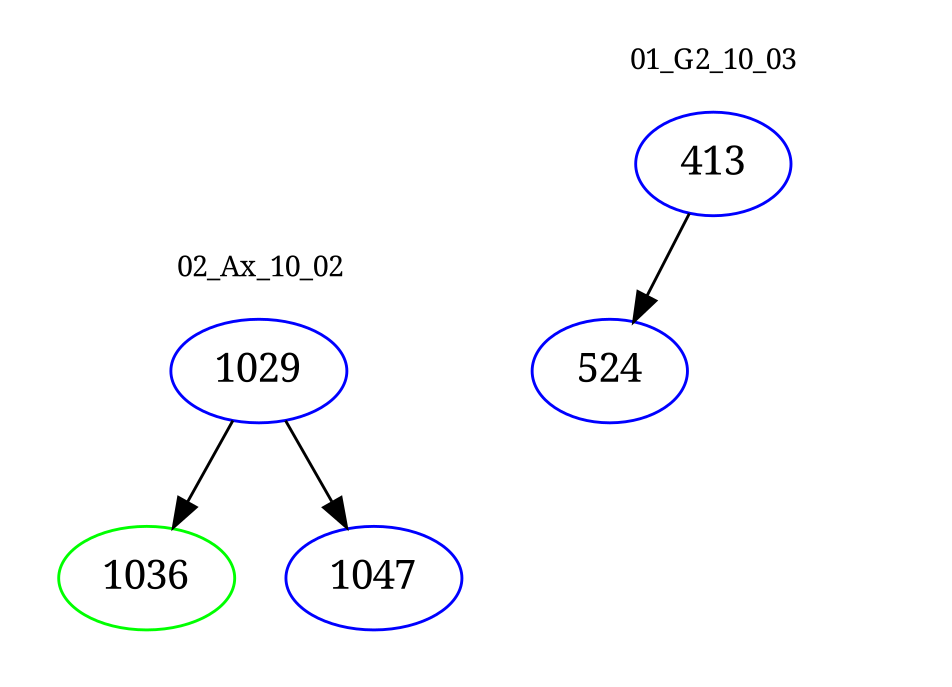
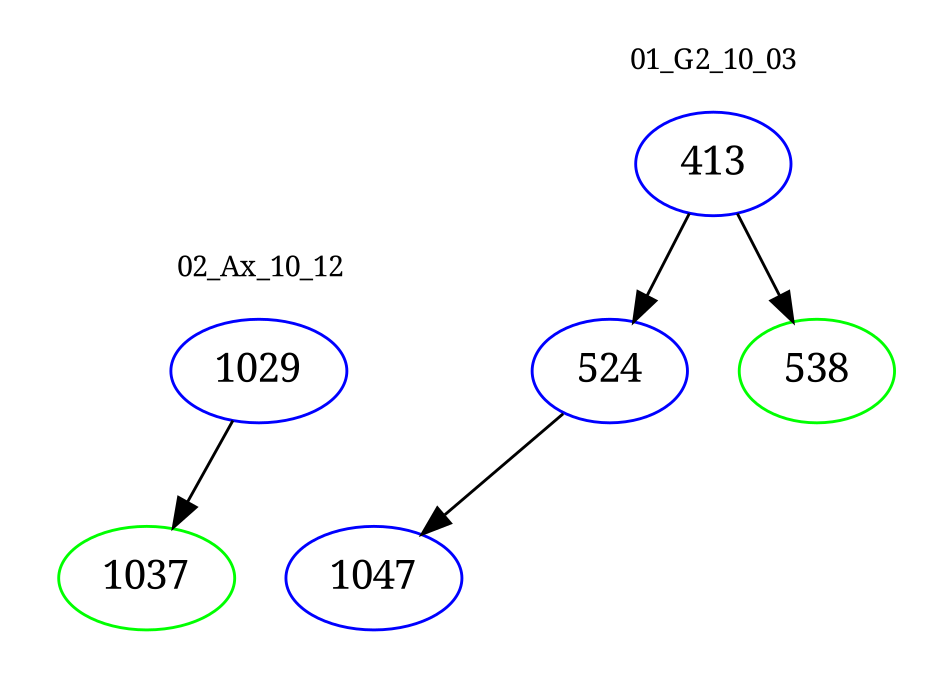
cluster "02_Ax_10_02": label "02_Ax_10_02" -> "02_Ax_10_12"
node "538": added
edge "1029" -> "1047": now "524" -> "1047"
node "1036": label "1036" -> "1037"
